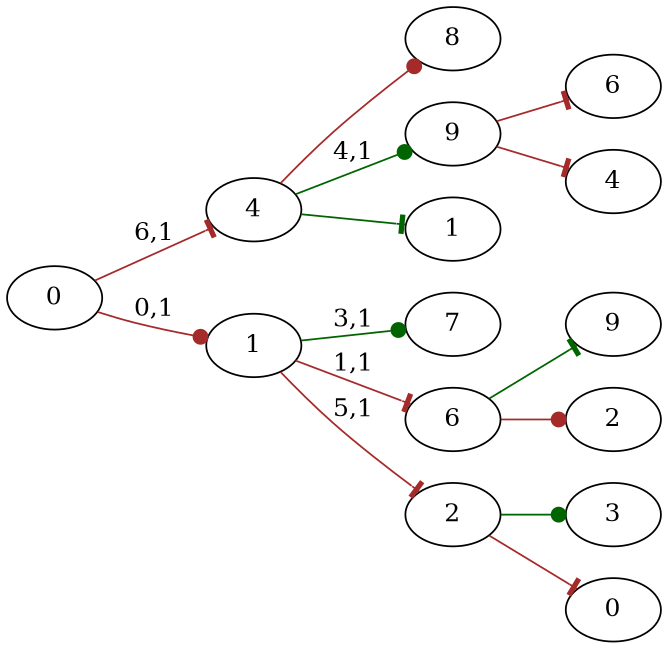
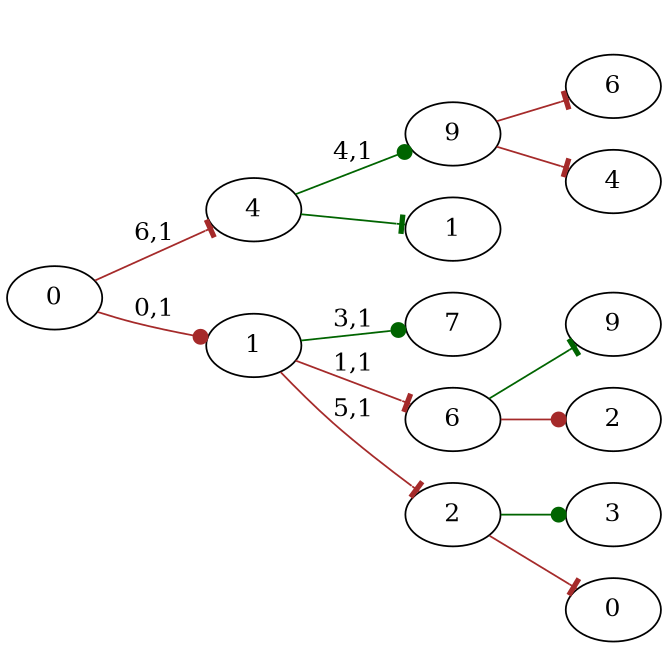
node "8": removed
